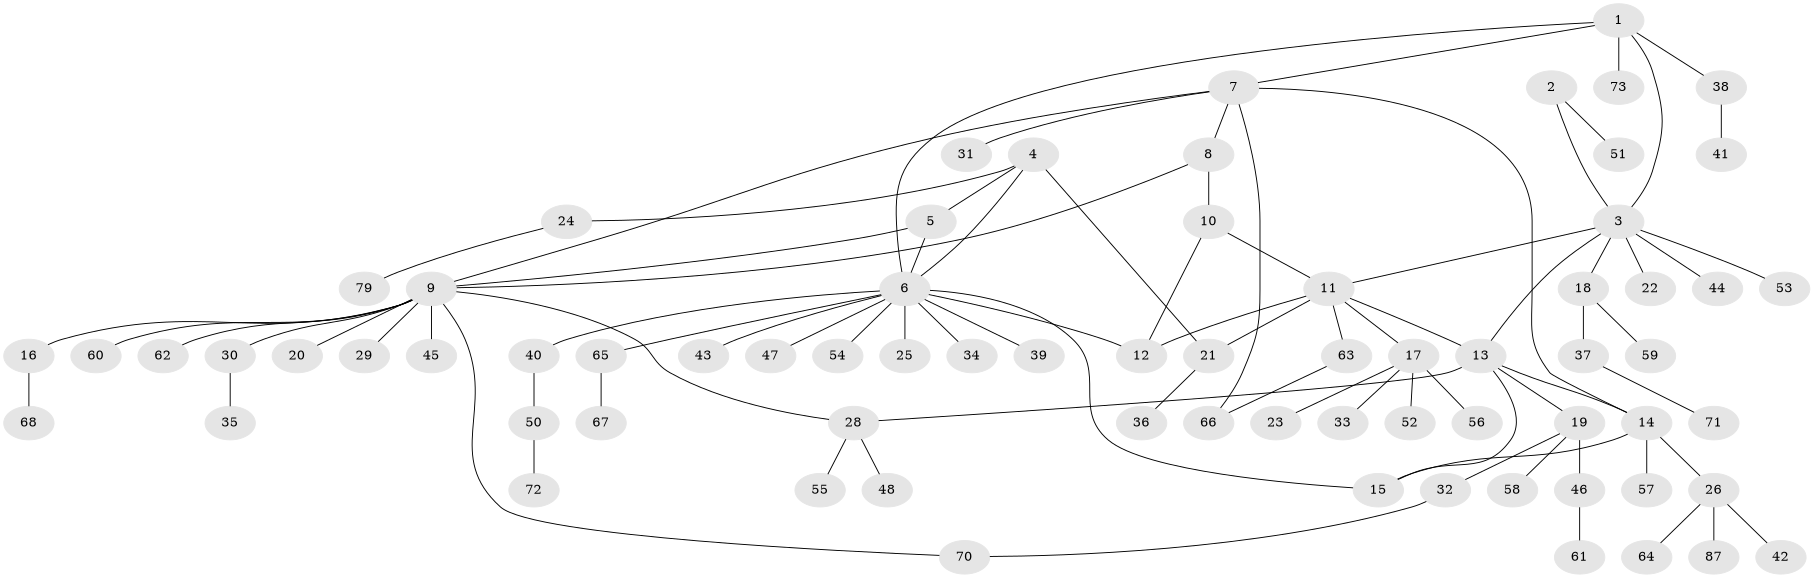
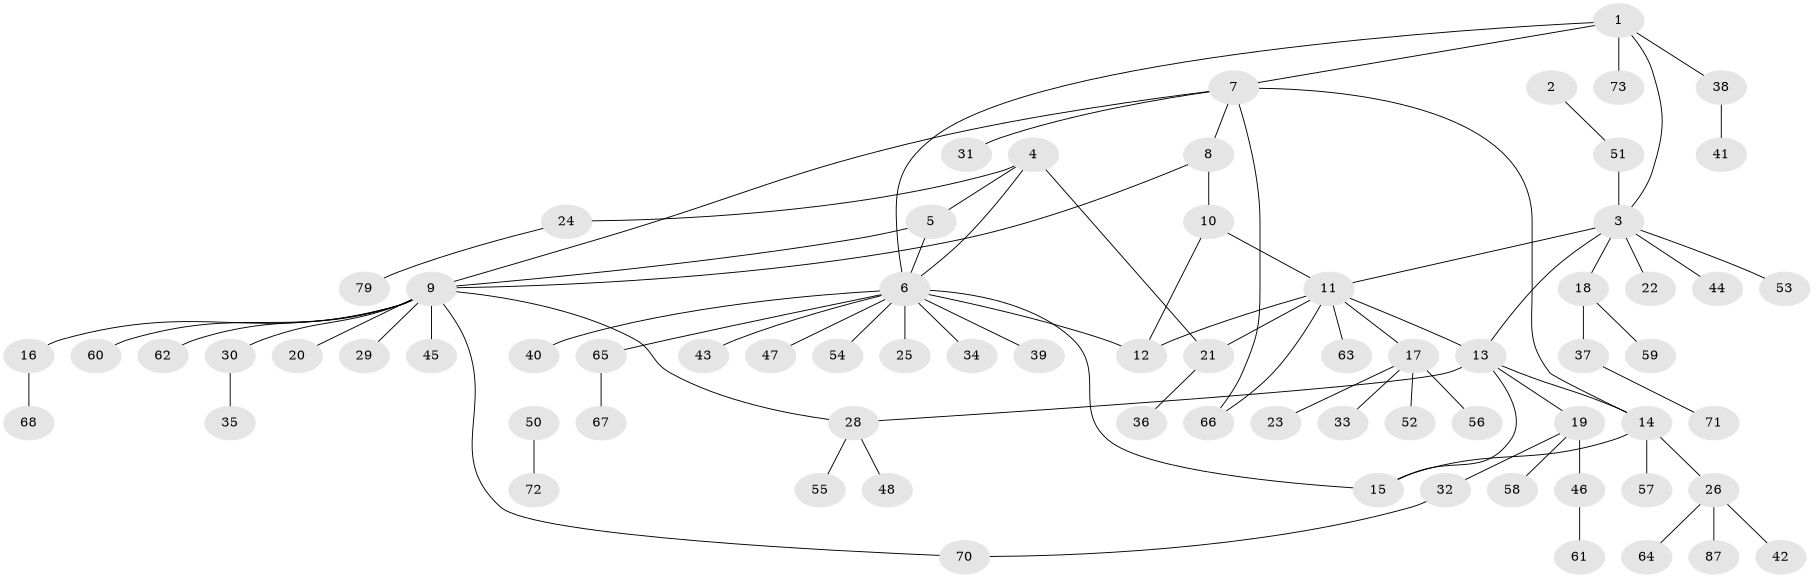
edge "2" -- "3": now "51" -- "3"
edge "63" -- "66": now "11" -- "66"
edge "40" -- "50": removed
